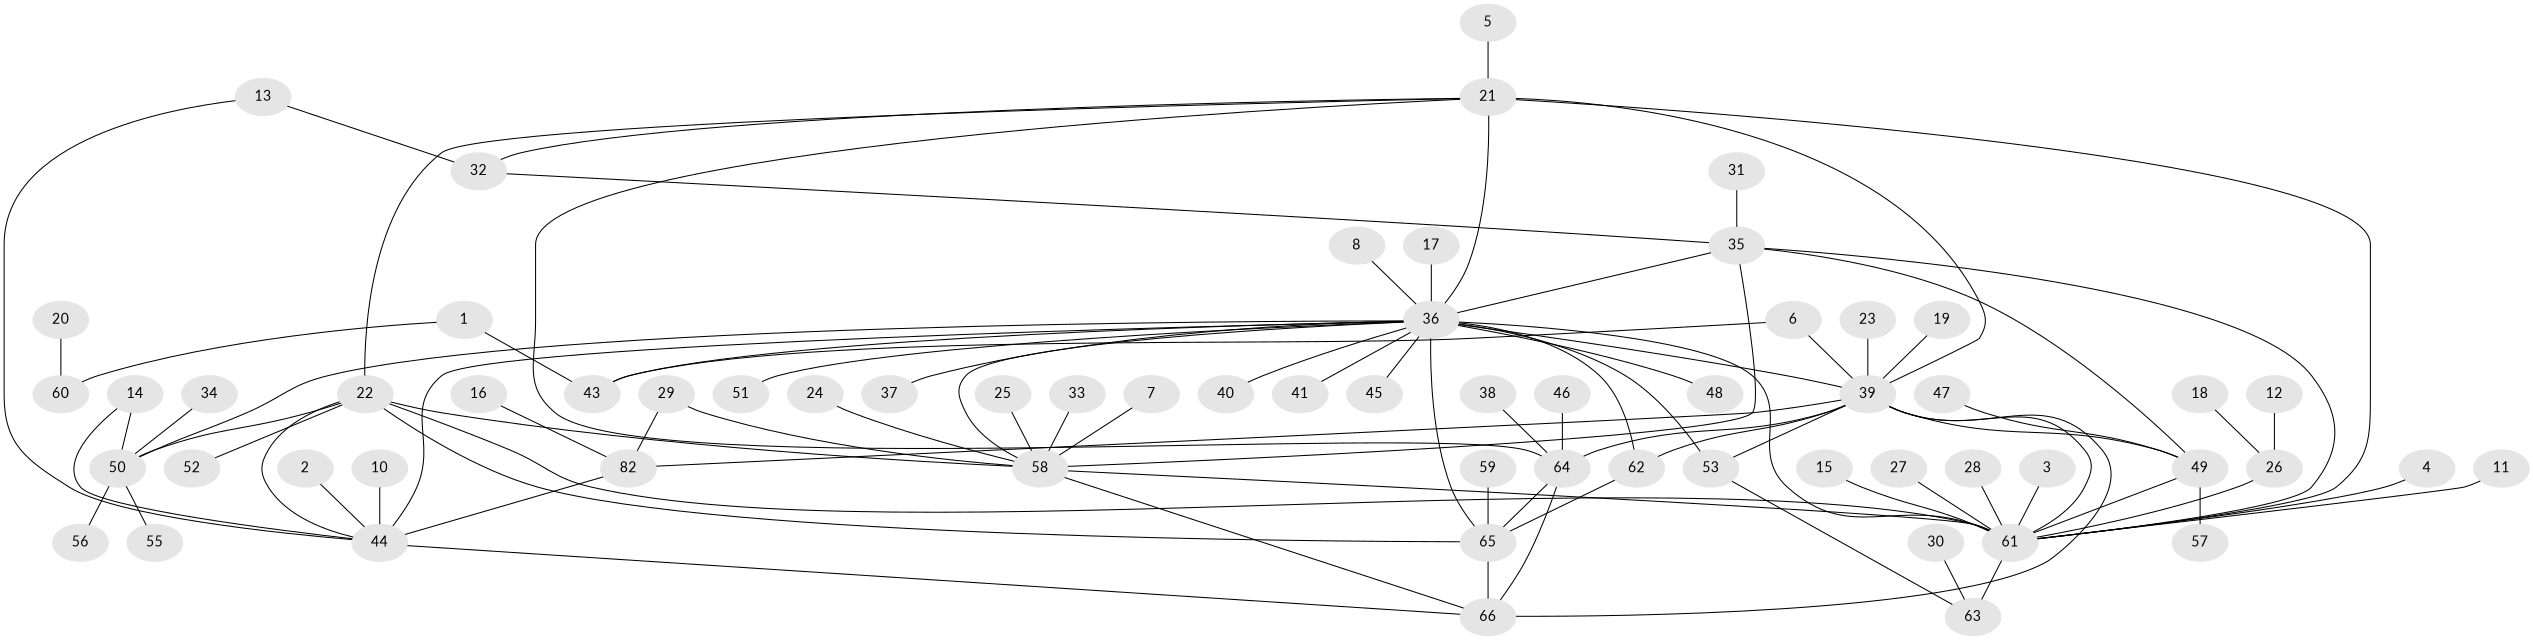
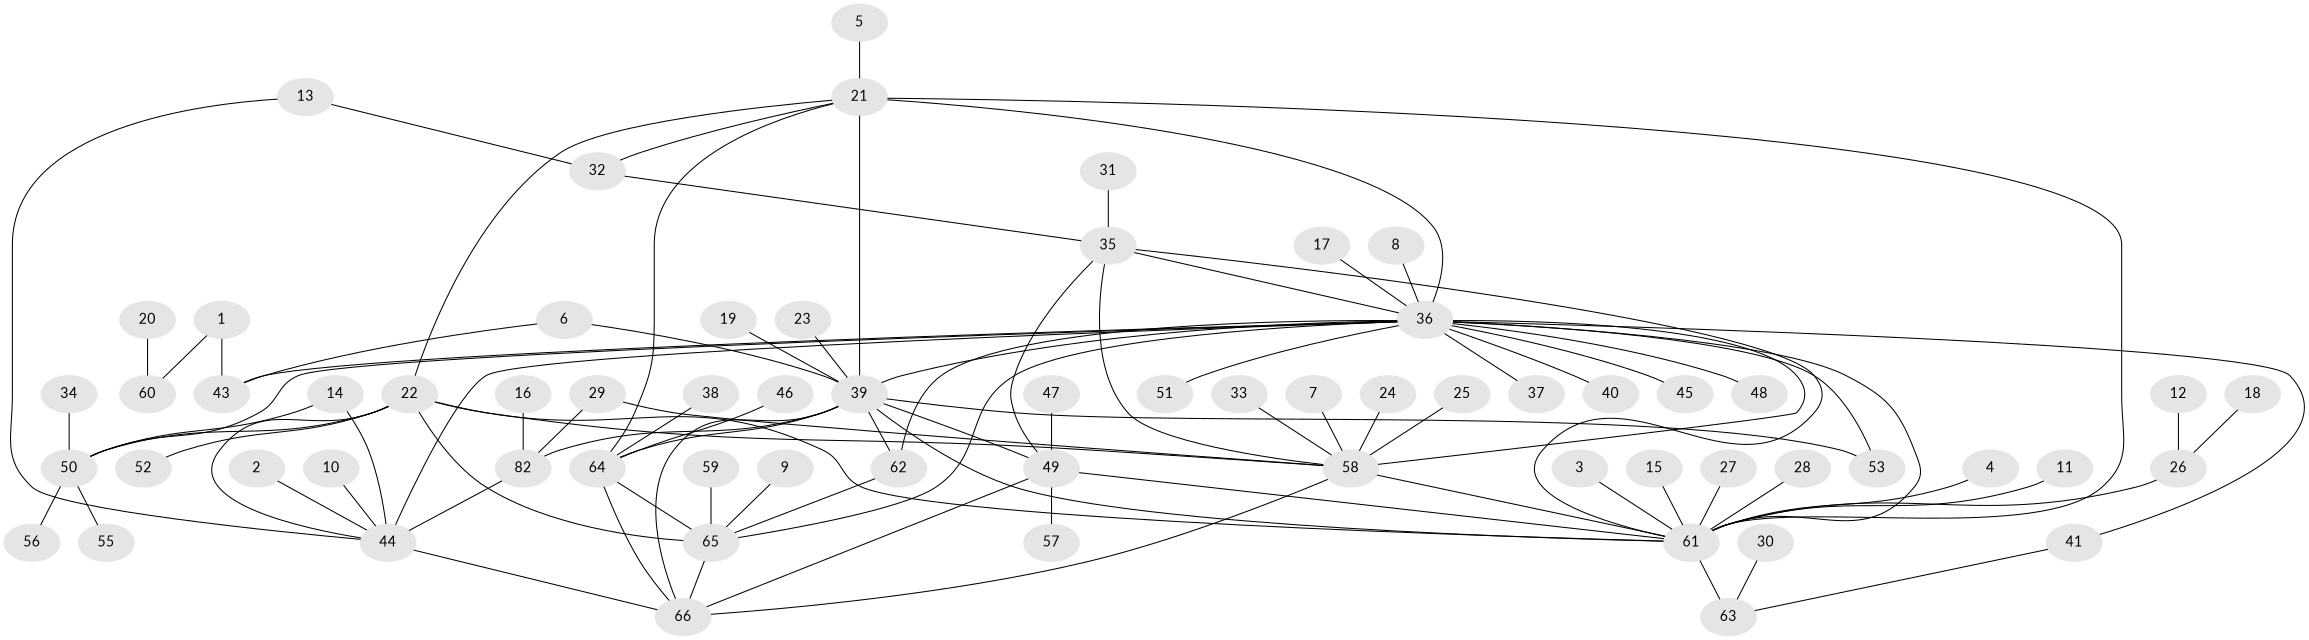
node "9": added
edge "49" -- "66": added
edge "53" -- "63": now "41" -- "63"
